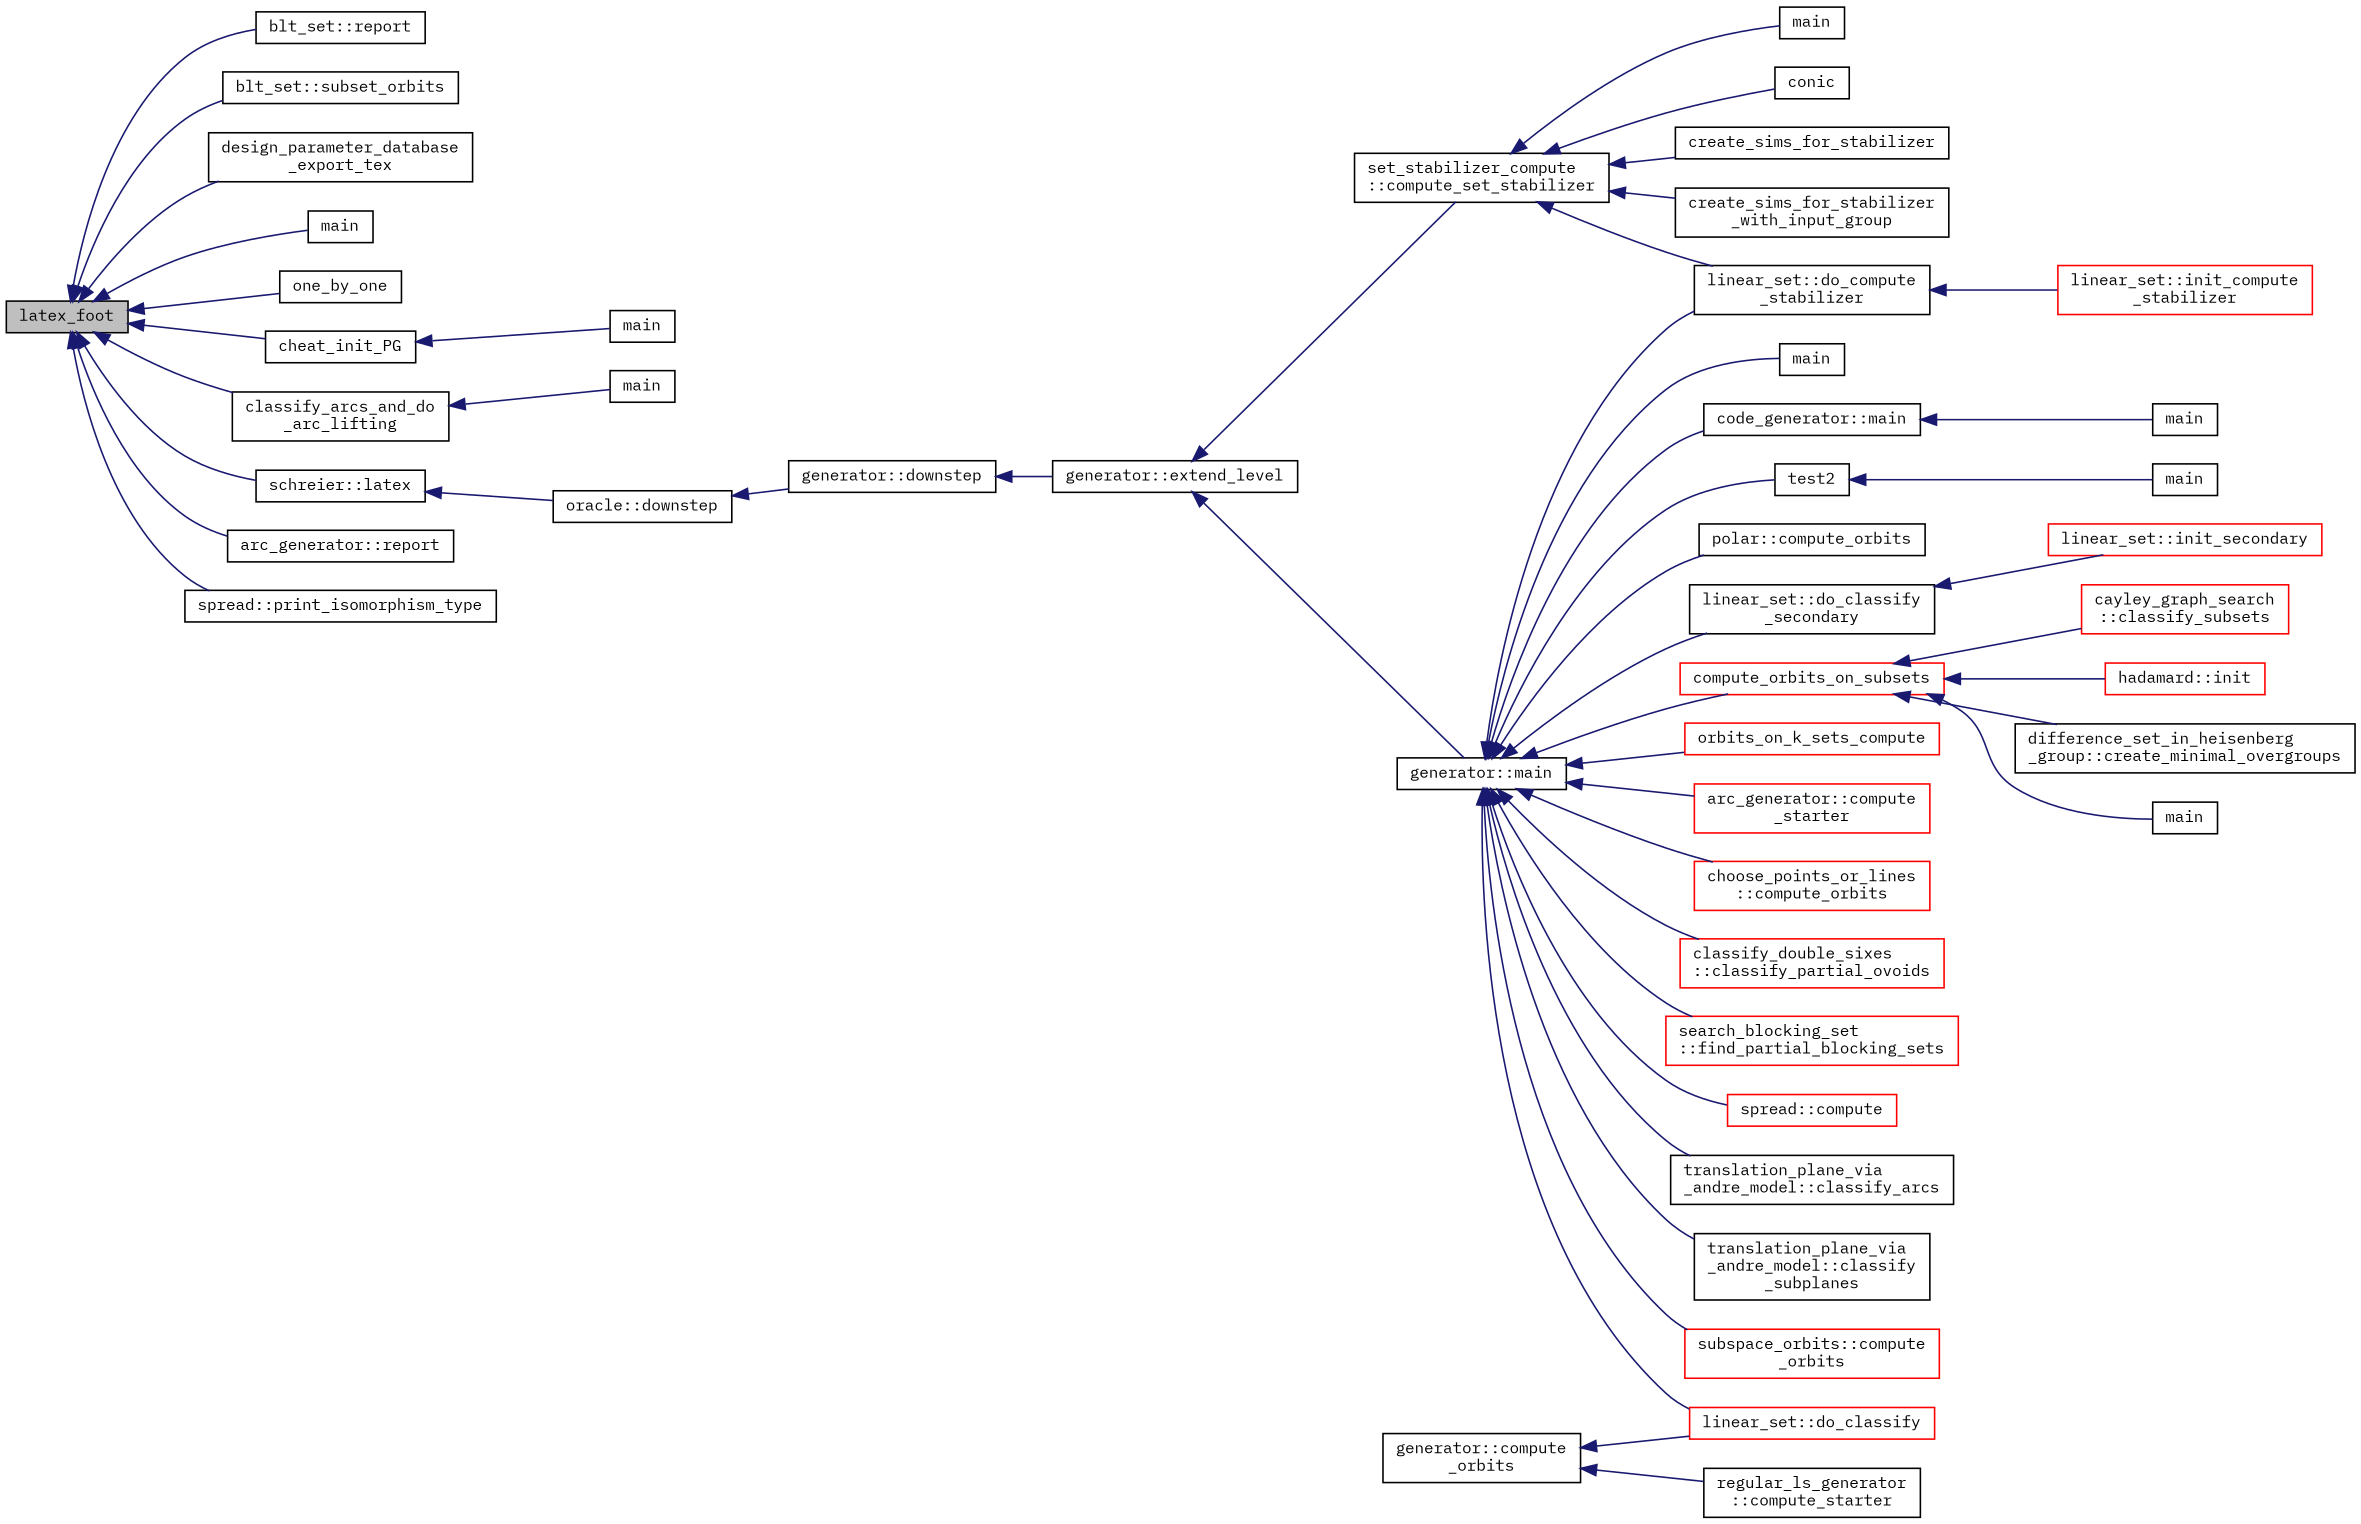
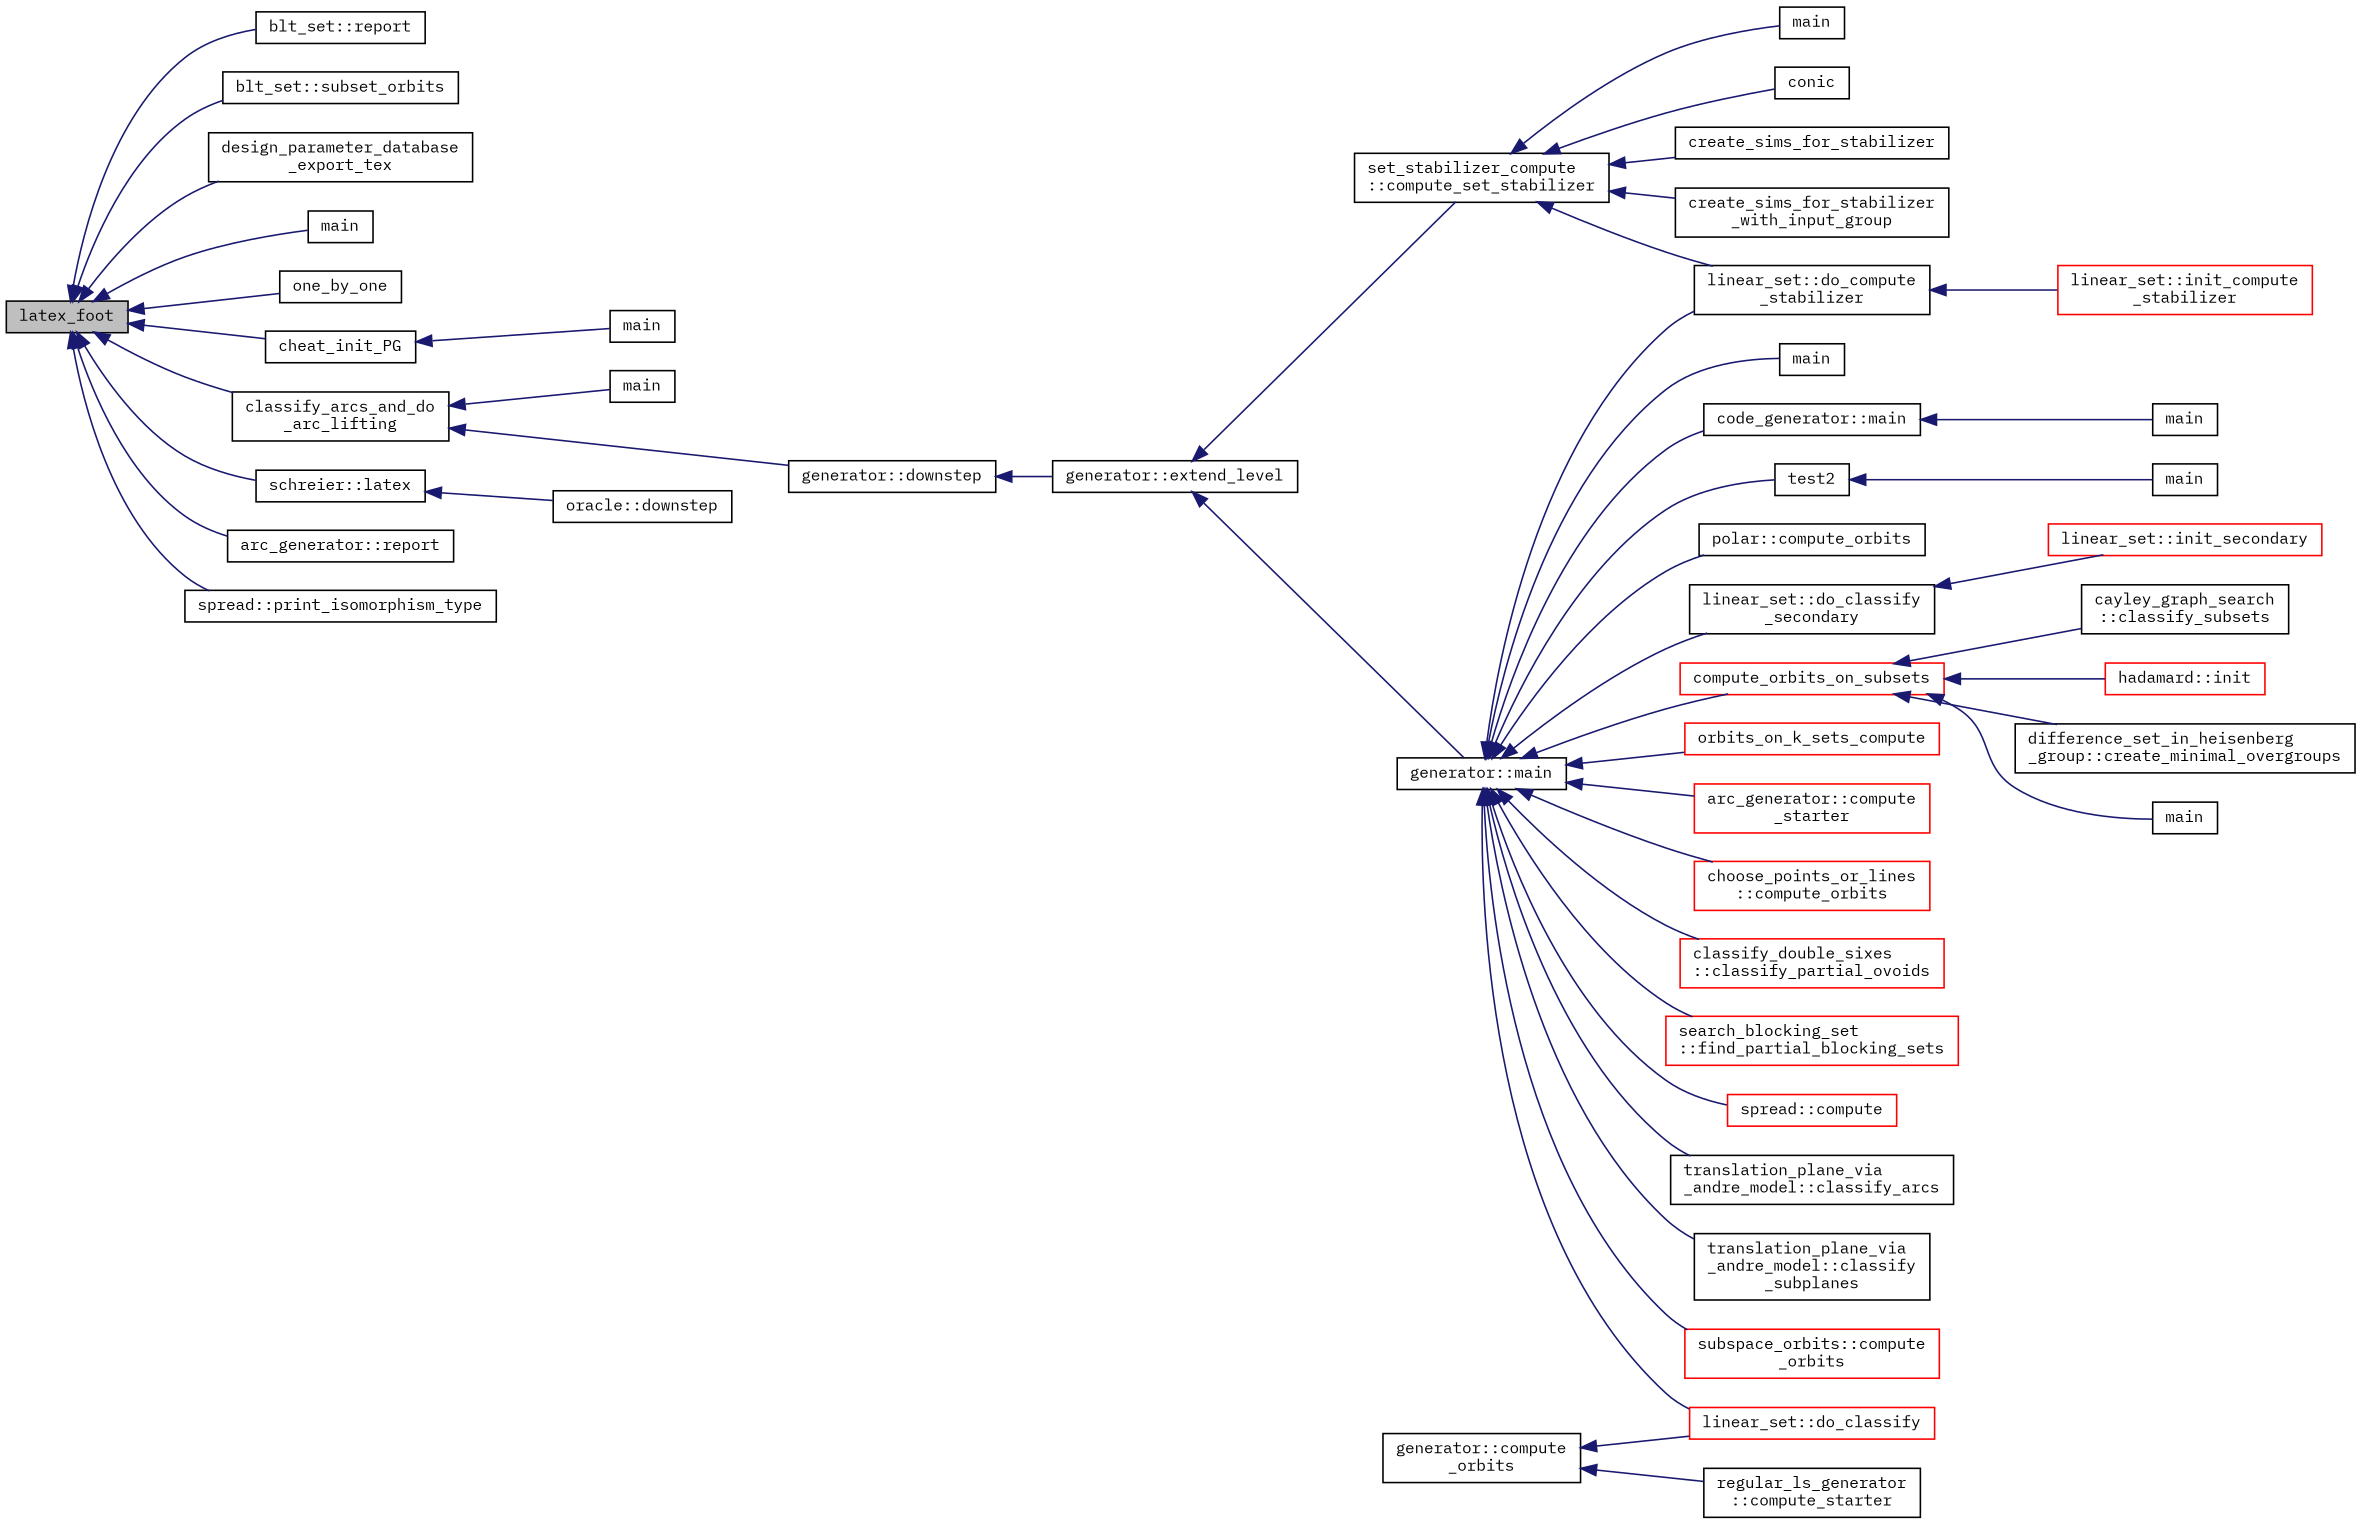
edge "generator::downstep" -> "oracle::downstep": now "generator::downstep" -> "classify_arcs_and_do _arc_lifting"
node "cayley_graph_search ::classify_subsets": color red -> black
